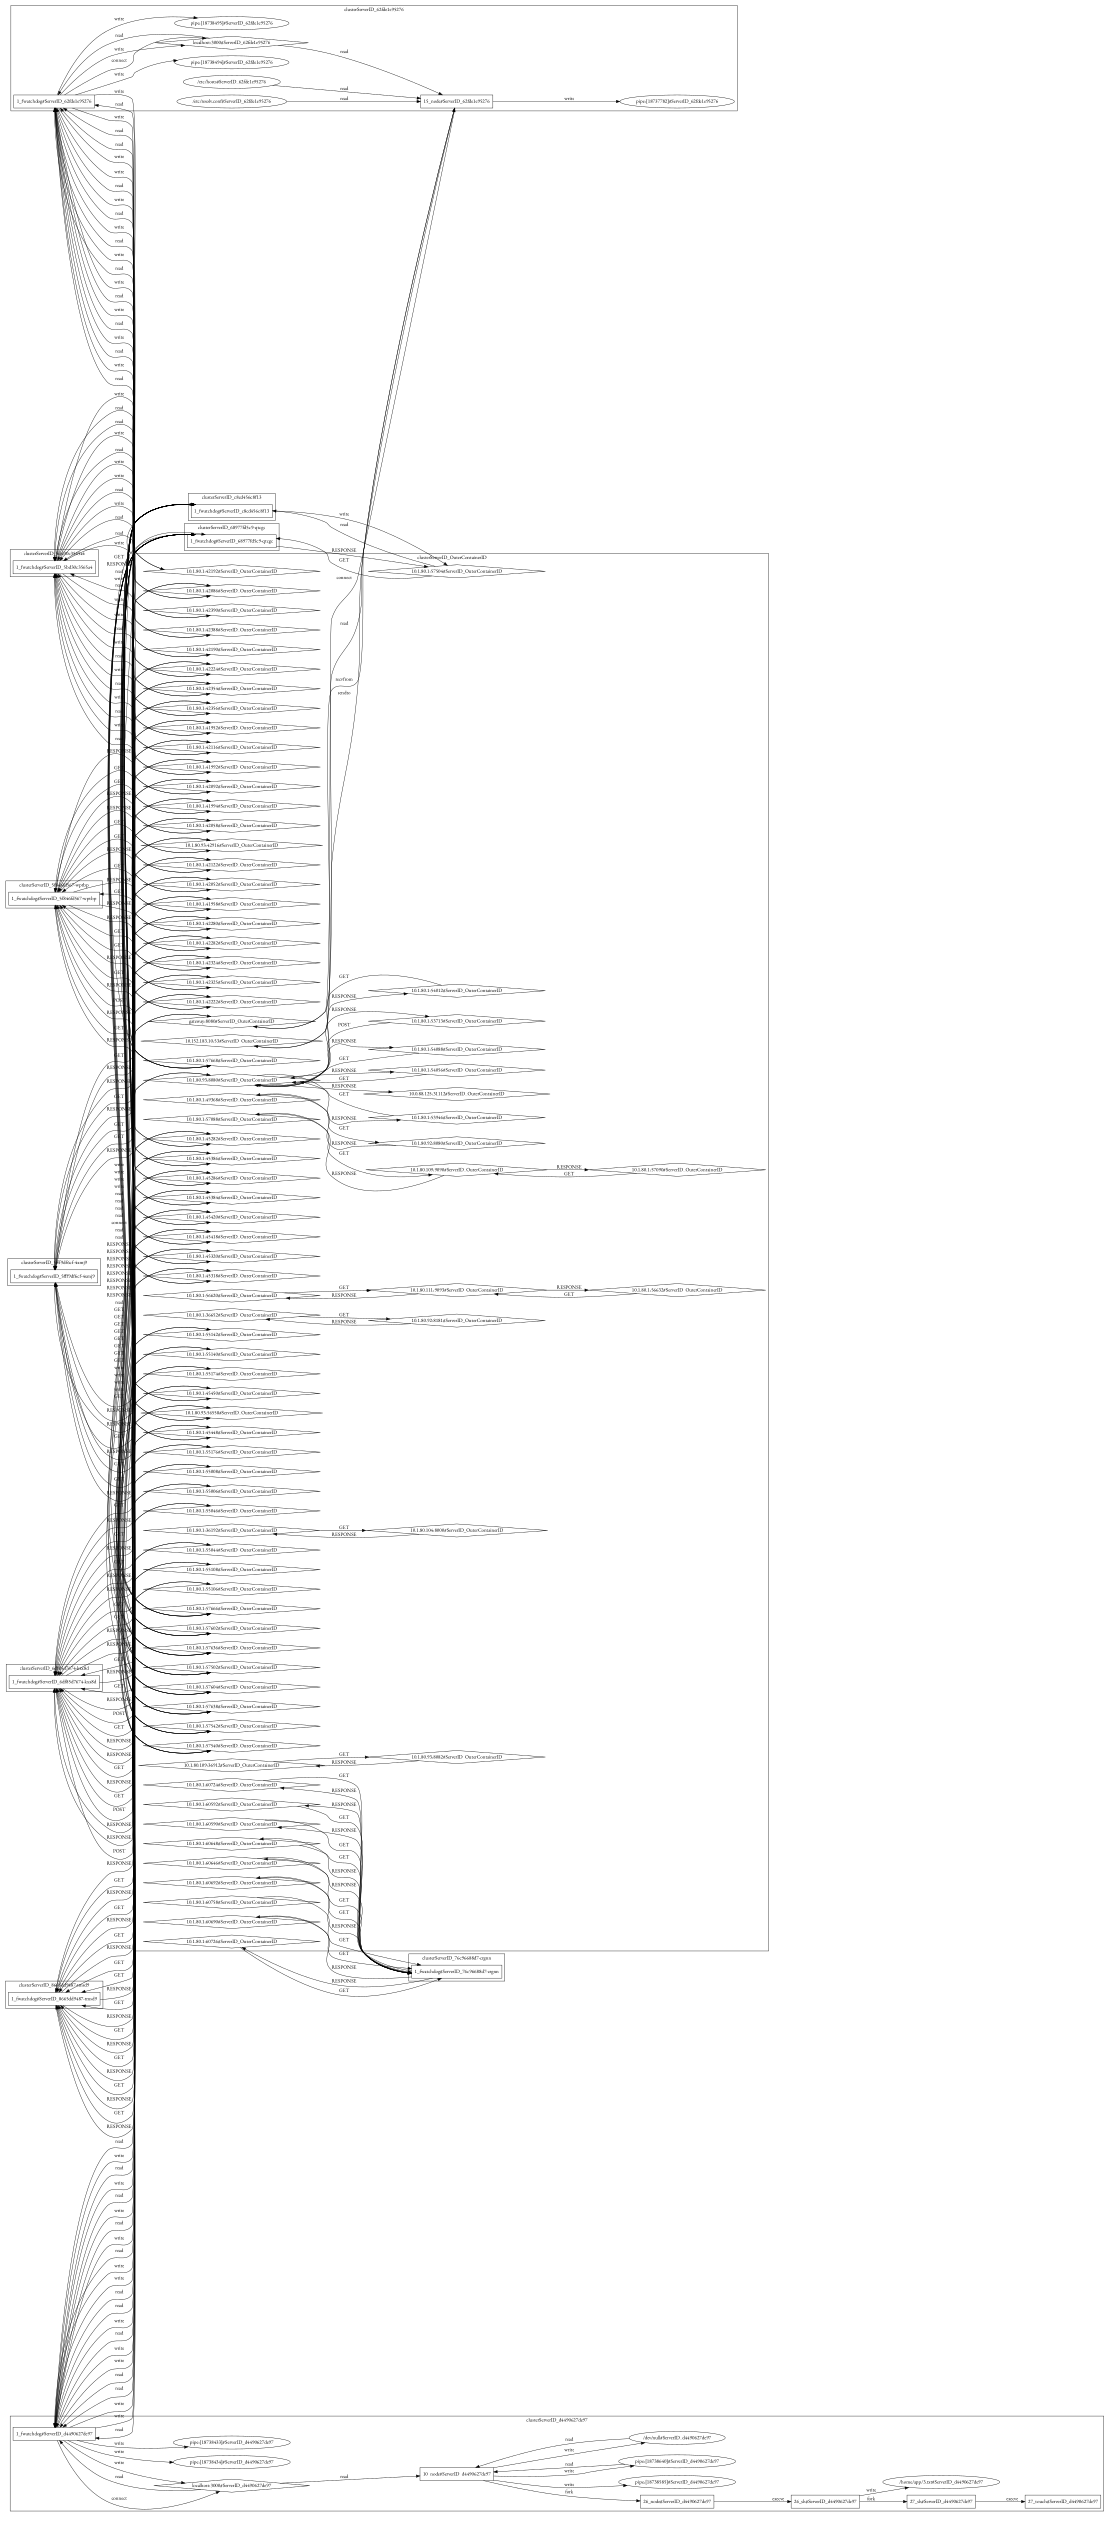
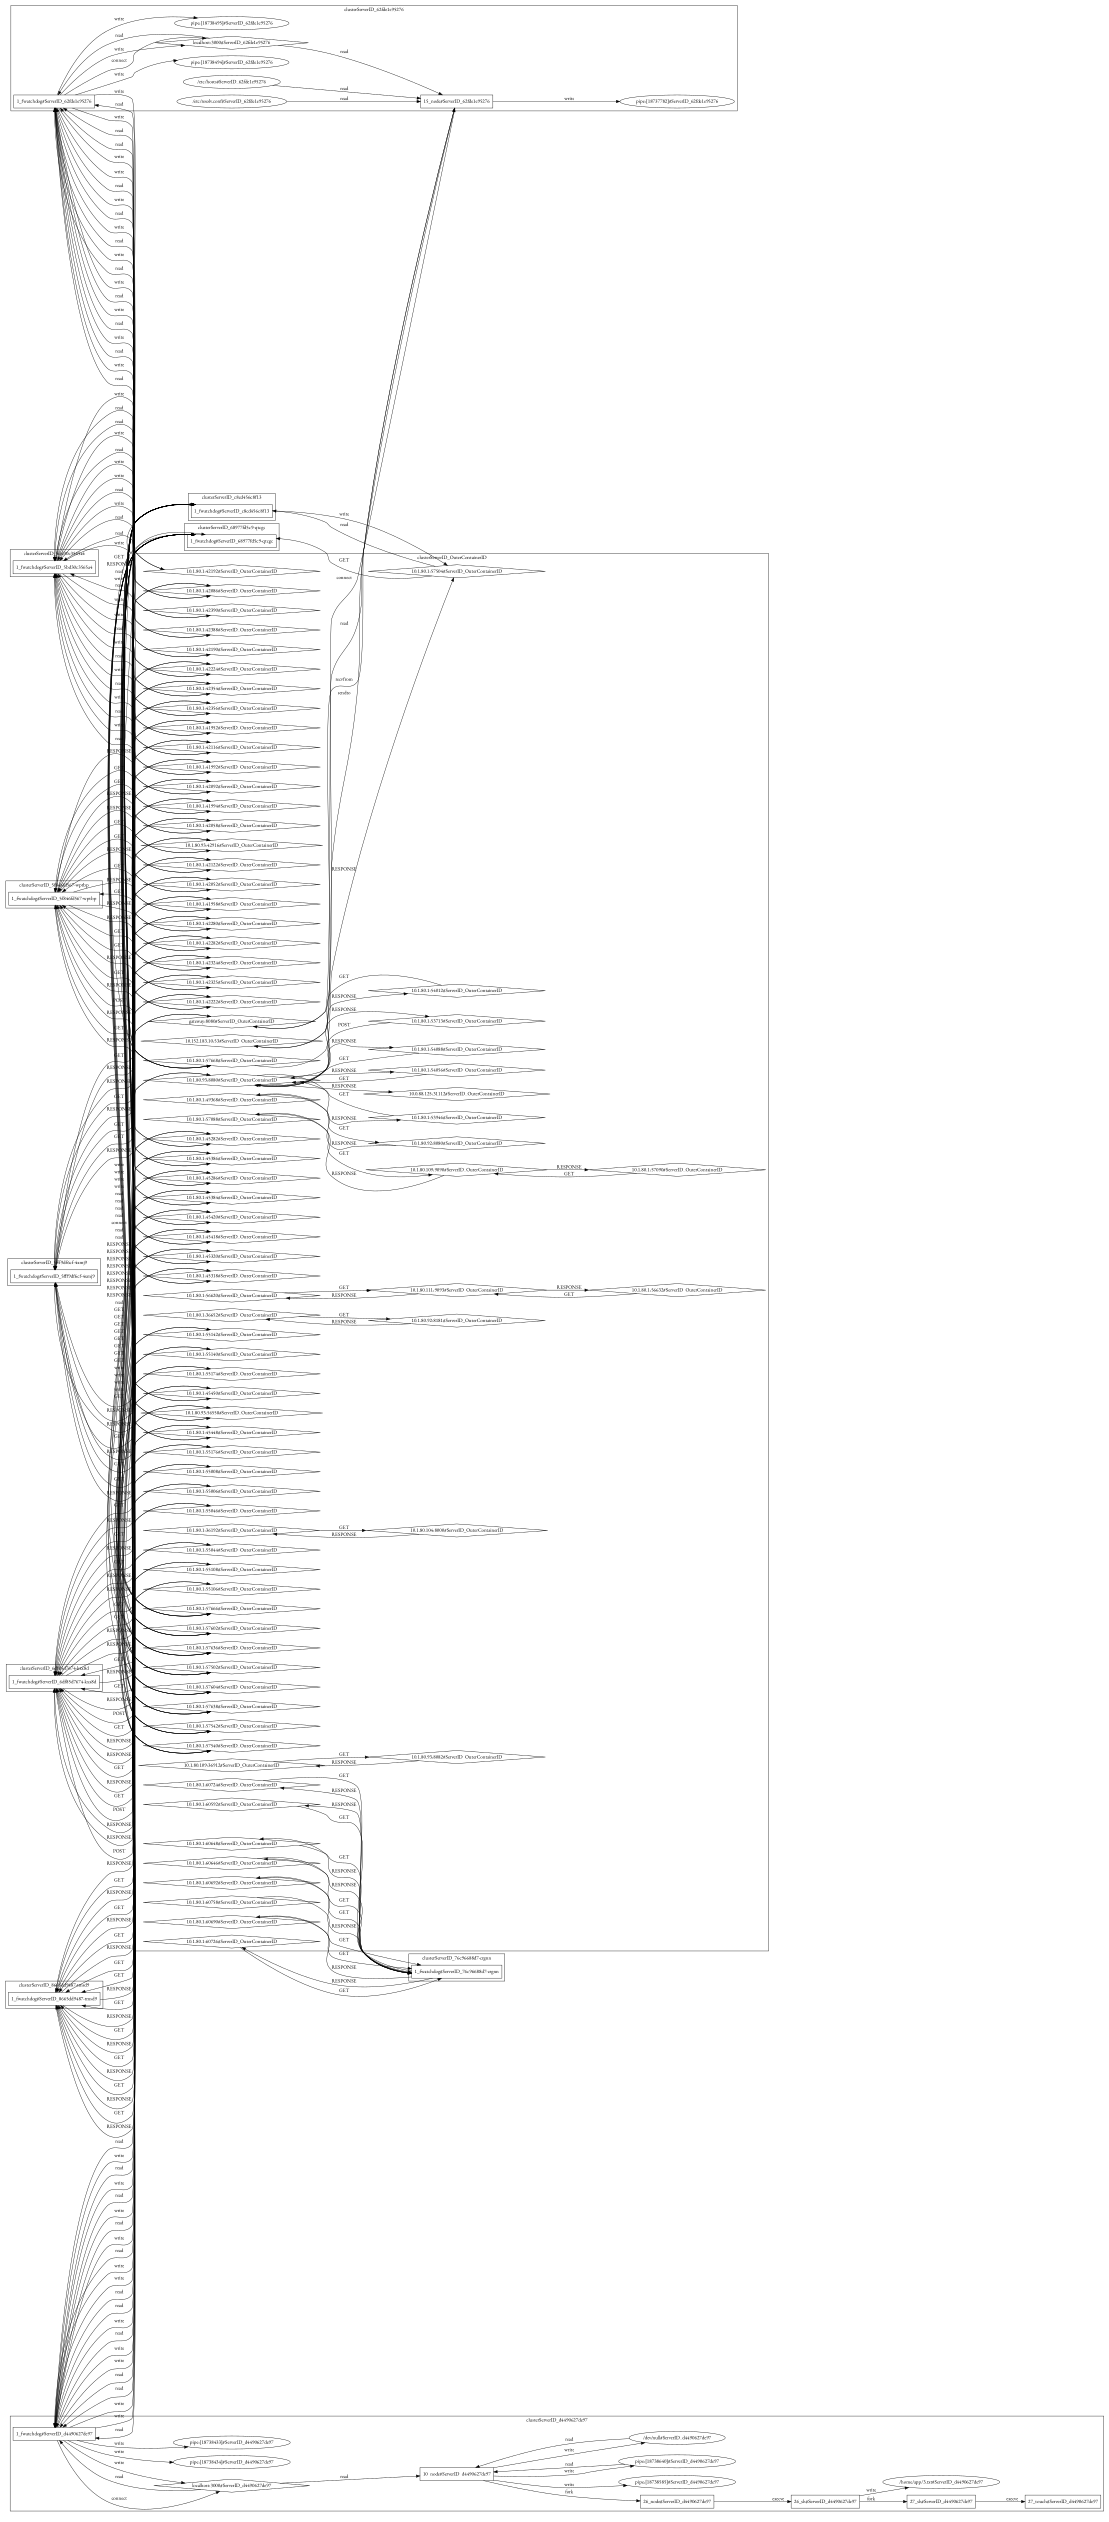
edge "1_fwatchdog#ServerID_68977fd5c9-qtcgc" -> "10.1.80.1:57504#ServerID_OuterContainerID": now "10.1.80.1:57668#ServerID_OuterContainerID" -> "10.1.80.1:57504#ServerID_OuterContainerID"
node "10.1.80.1:60590#ServerID_OuterContainerID": removed
